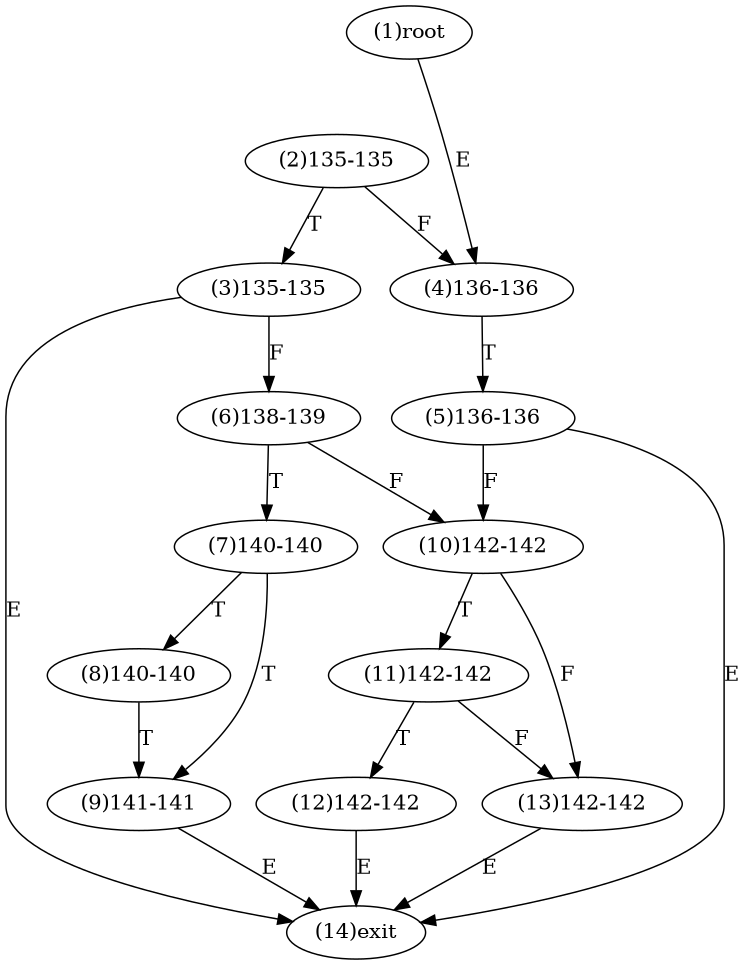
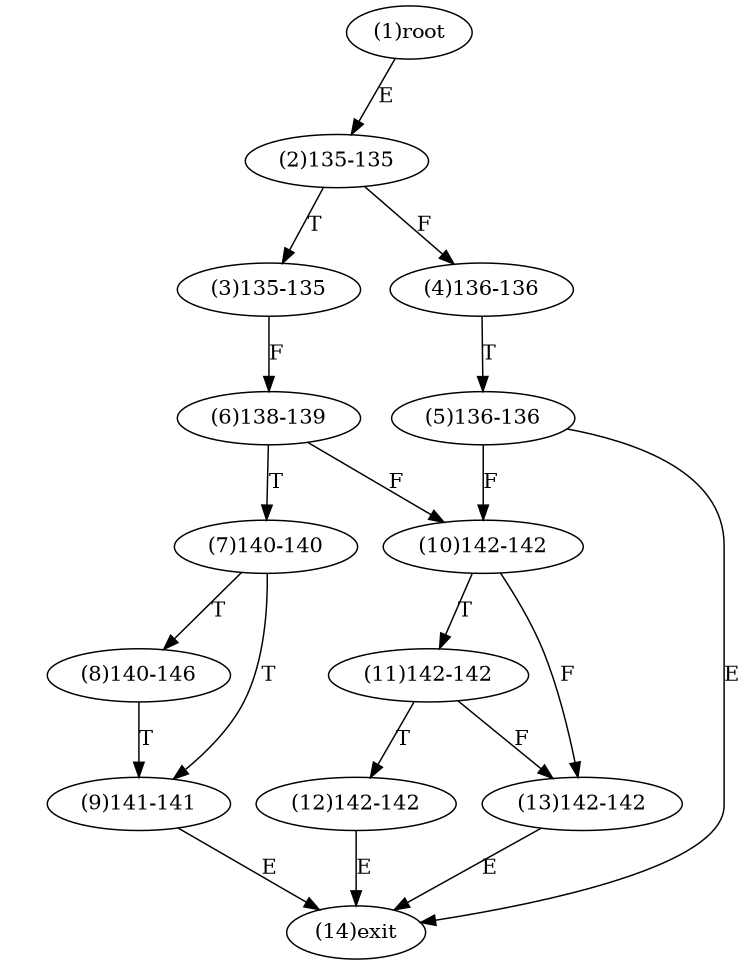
edge "(1)root" -> "(4)136-136": now "(1)root" -> "(2)135-135"
edge "(3)135-135" -> "(14)exit": removed, label "E"
node "(8)140-140": label "(8)140-140" -> "(8)140-146"
